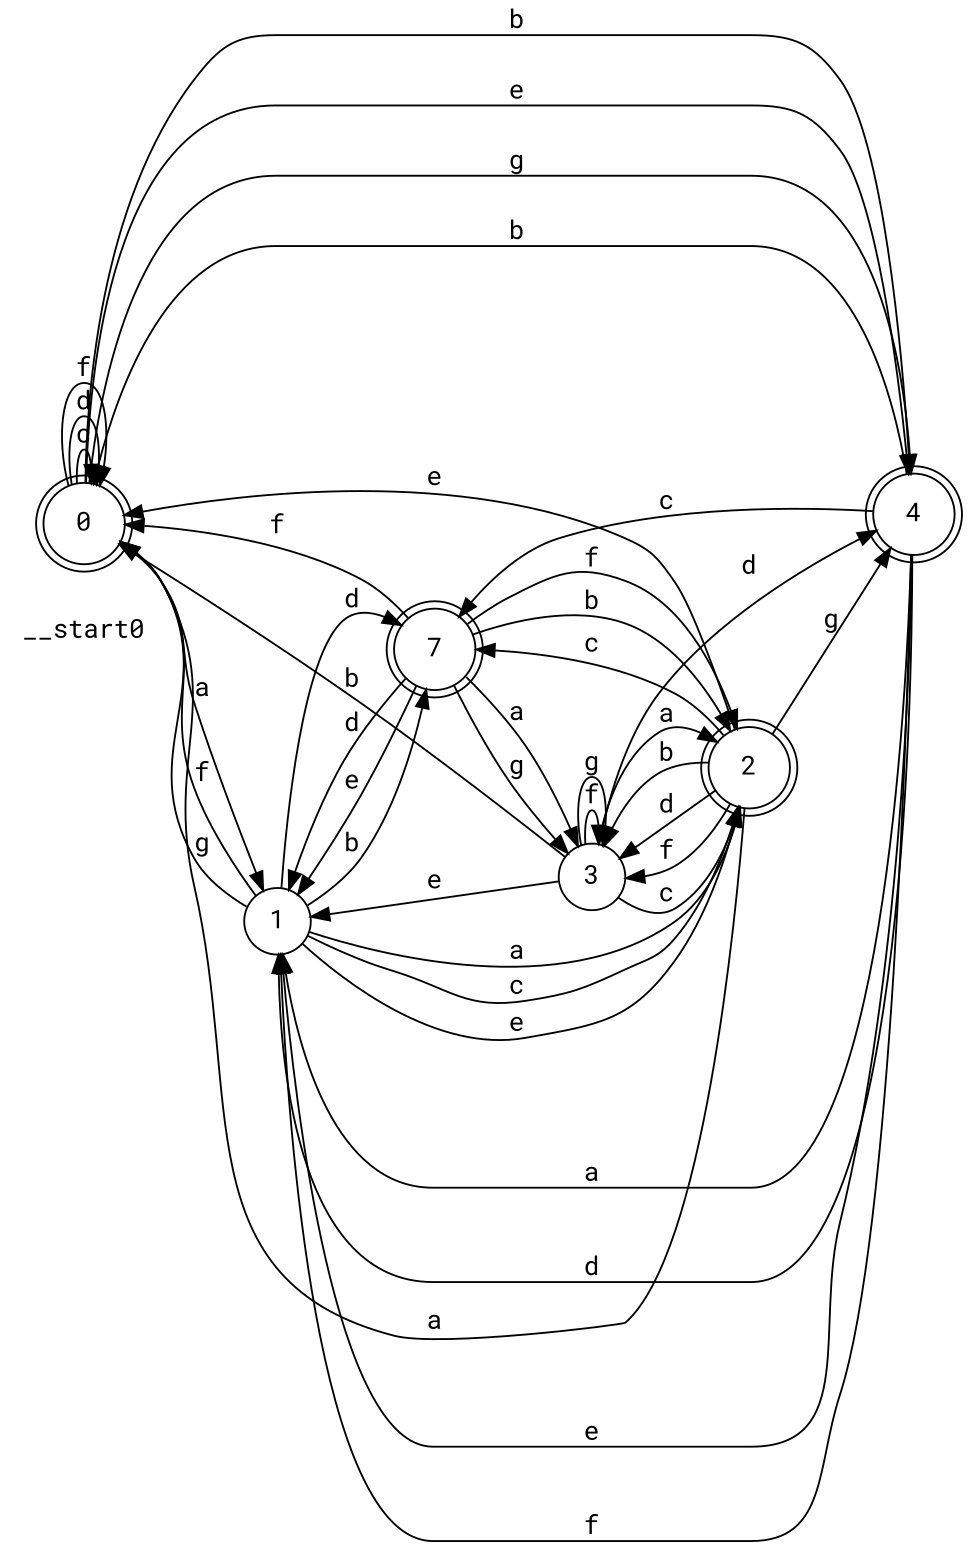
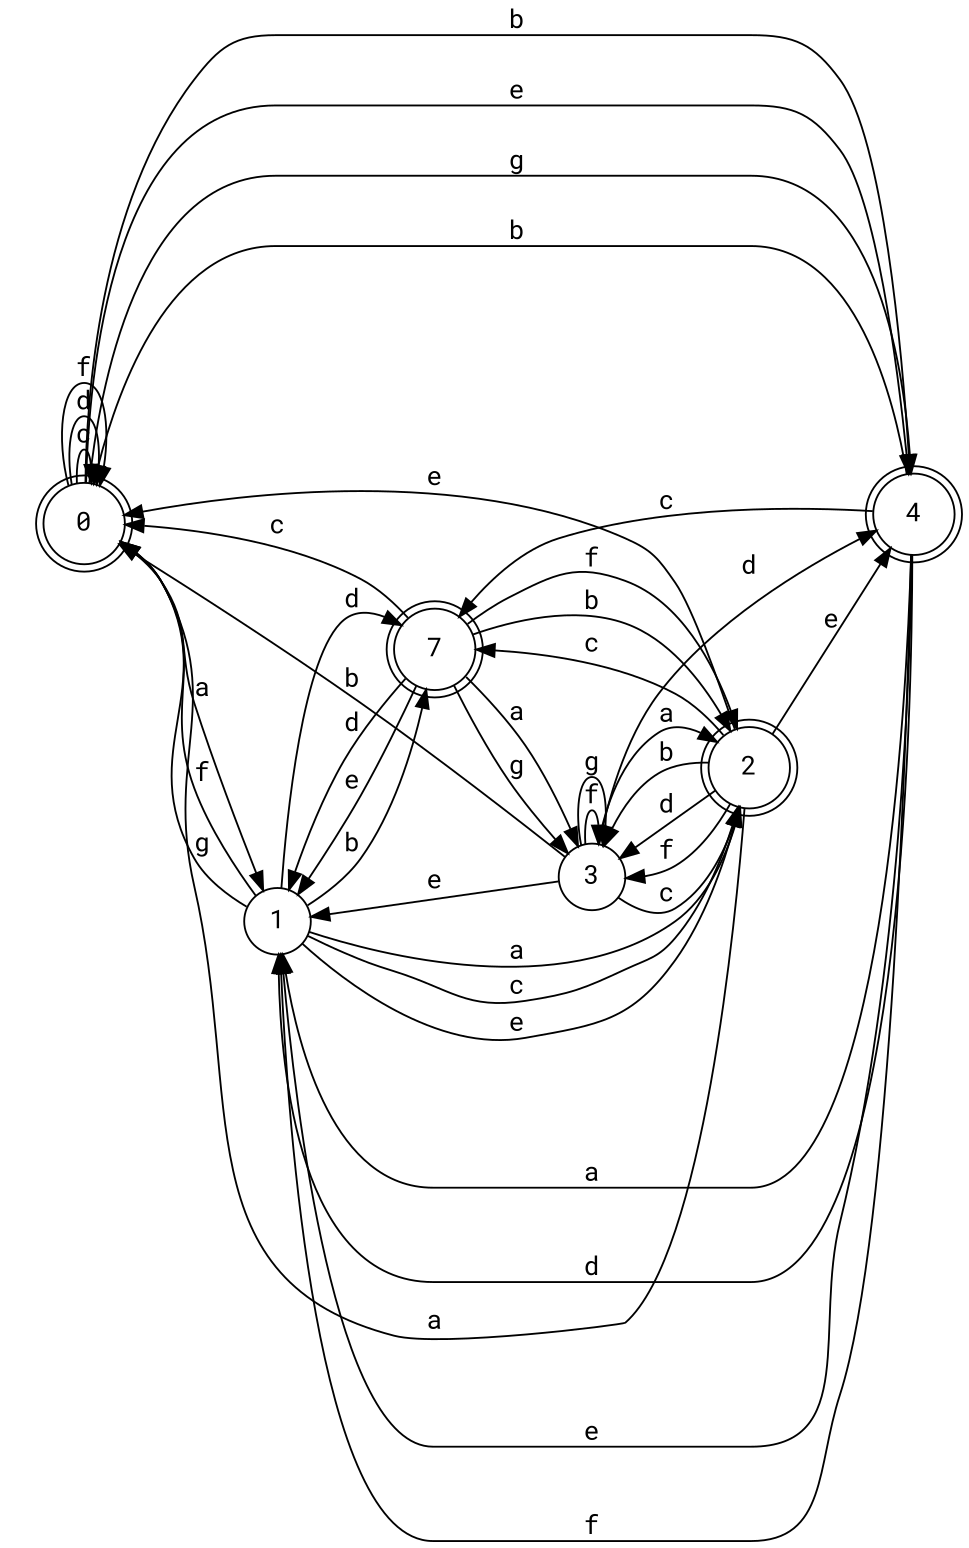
edge "7" -> "0": label "f" -> "c"
edge "2" -> "4": label "g" -> "e"
node "__start0": removed
